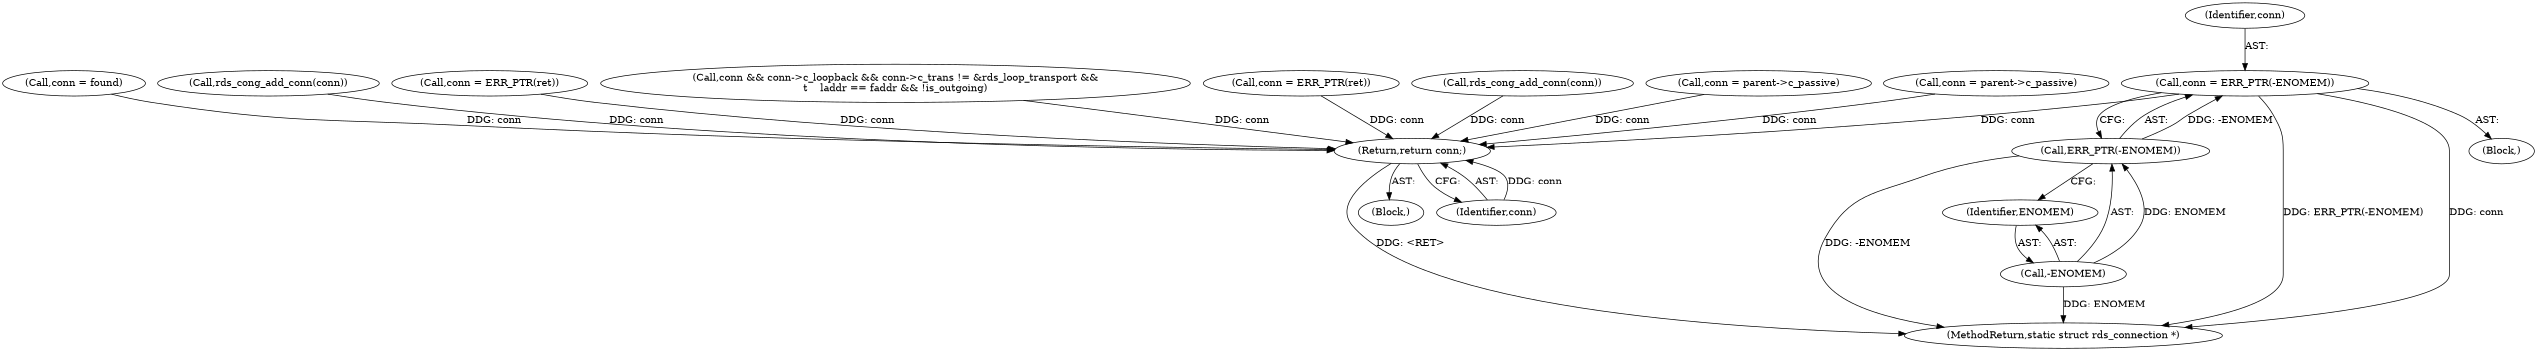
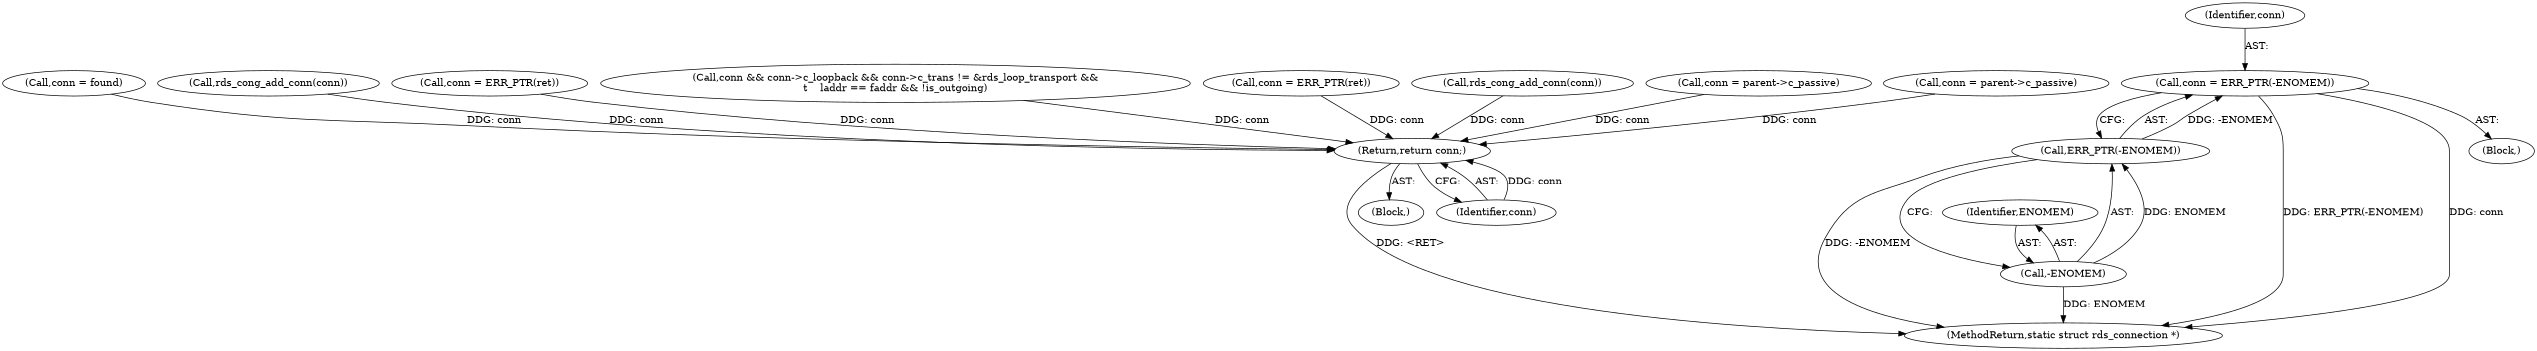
edge "(Call,conn = ERR_PTR(-ENOMEM))" -> "(Return,return conn;)": removed, label "DDG: conn"
edge "(Call,ERR_PTR(-ENOMEM))" -> "(Identifier,ENOMEM)": now "(Call,ERR_PTR(-ENOMEM))" -> "(Call,-ENOMEM)"
